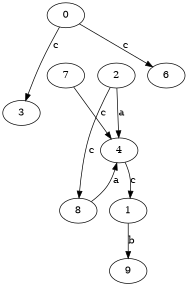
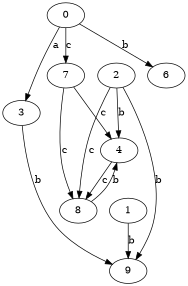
edge "0" -> "7": added, label "c"
edge "0" -> "3": label "c" -> "a"
edge "0" -> "6": label "c" -> "b"
edge "2" -> "4": label "a" -> "b"
edge "7" -> "8": added, label "c"
edge "2" -> "9": added, label "b"
edge "4" -> "1": now "4" -> "8"
edge "8" -> "4": label "a" -> "b"
edge "3" -> "9": added, label "b"
